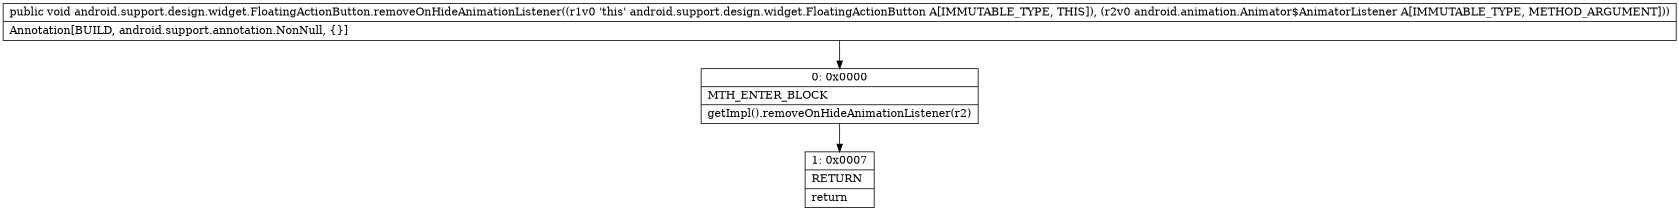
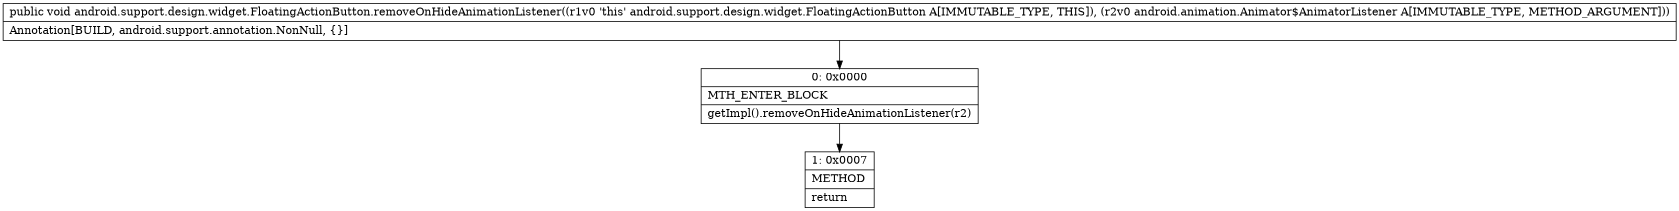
node "1: 0x0007": text "RETURN" -> "METHOD"
